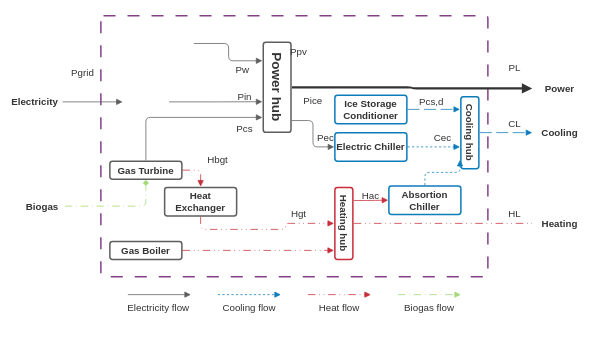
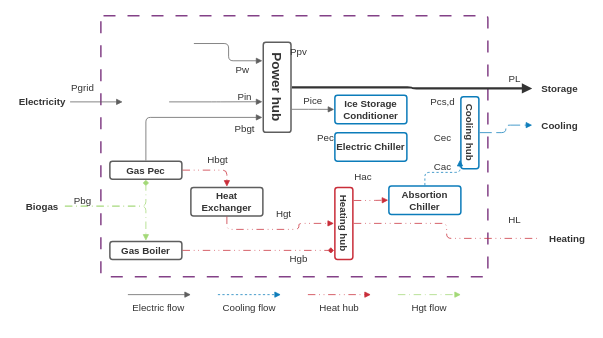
node "PL": moved (515, 67) -> (515, 78)
node "Pgrid": moved (83, 72) -> (83, 87)
node "Power": label "Power" -> "Storage"
node "Electricity": moved (35, 102) -> (42, 102)
node "Pcs,d": moved (432, 102) -> (443, 102)
edge "Power hub" -> "Ice Storage Conditioner": added
edge "Ice Storage Conditioner" -> "Cooling hub": removed
edge "Power hub" -> "Electric Chiller": removed
node "CL": removed
node "Pcs": label "Pcs" -> "Pbgt"
node "Cooling": moved (560, 132) -> (560, 125)
edge "Electric Chiller" -> "Cooling hub": removed
node "Hbgt": style dashed -> solid
node "Cac": added
node "Gas Turbine": label "Gas Turbine" -> "Gas Pec"
node "Hac": moved (371, 195) -> (363, 177)
edge "Heating hub" -> "Absortion Chiller": style solid -> dashed
node "Pbg": added
node "Heat Exchanger": moved (201, 201) -> (227, 201)
edge "Biogas" -> "Gas Boiler": added
node "Hgt": moved (299, 213) -> (284, 213)
node "HL": size 18x18 -> 18x30
node "Heating": moved (560, 223) -> (567, 238)
edge "Gas Boiler" -> "Heating hub": arrowhead block -> diamond
node "Hgb": added
node "Electricity flow": label "Electricity flow" -> "Electric flow"
node "Heat flow": label "Heat flow" -> "Heat hub"
node "Biogas flow": label "Biogas flow" -> "Hgt flow"
